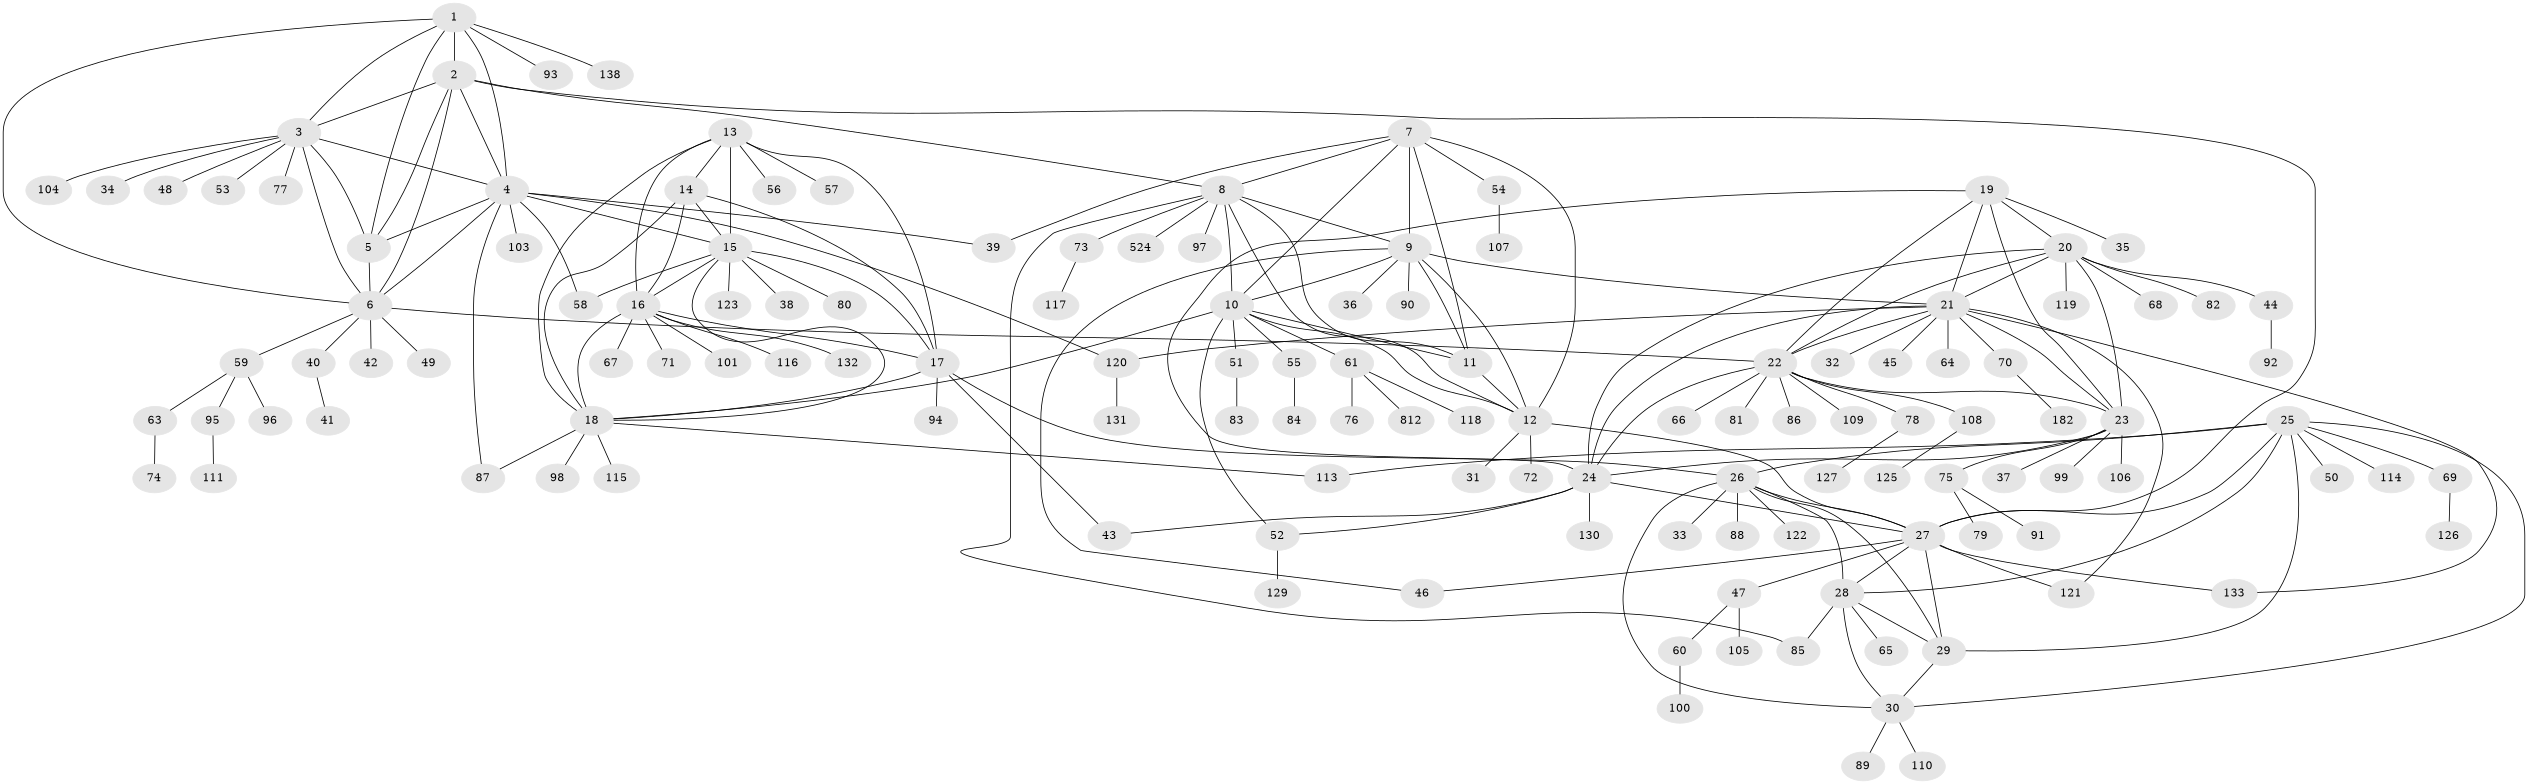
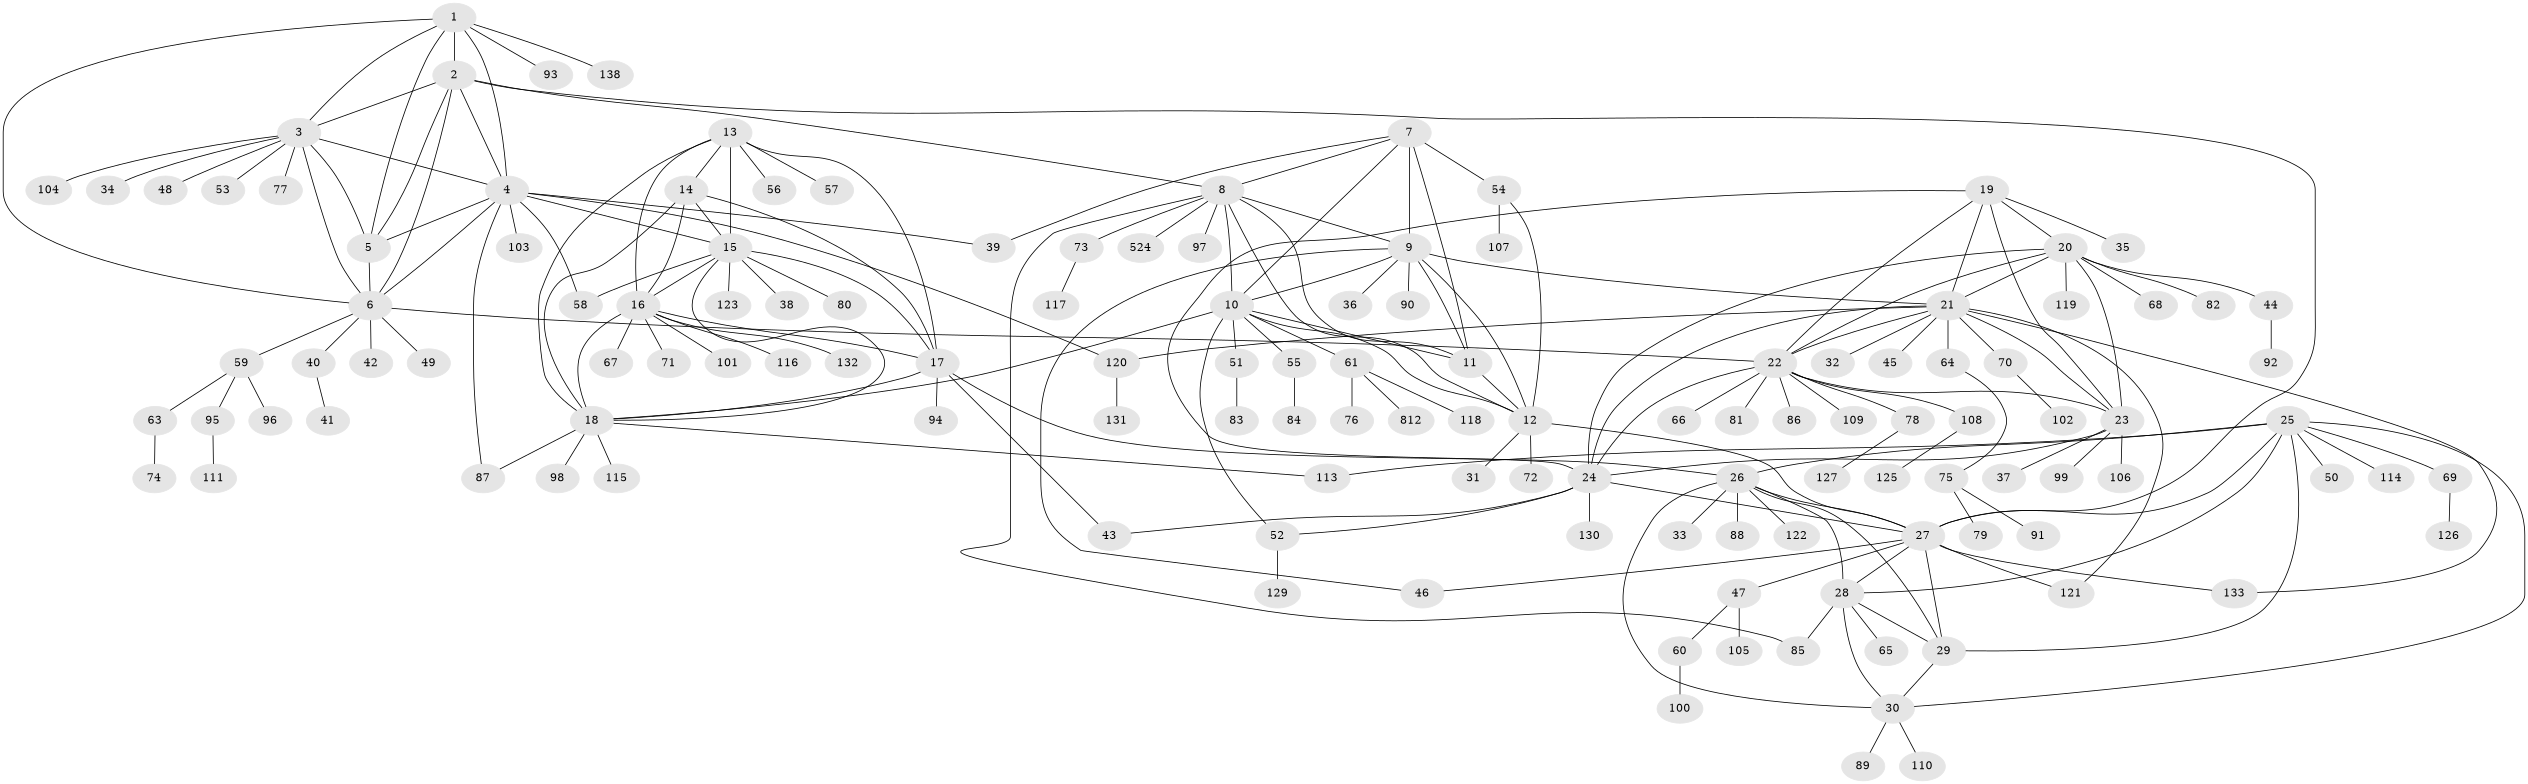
edge "7" -- "12": now "54" -- "12"
node "182": label "182" -> "102"
edge "23" -- "75": now "64" -- "75"
